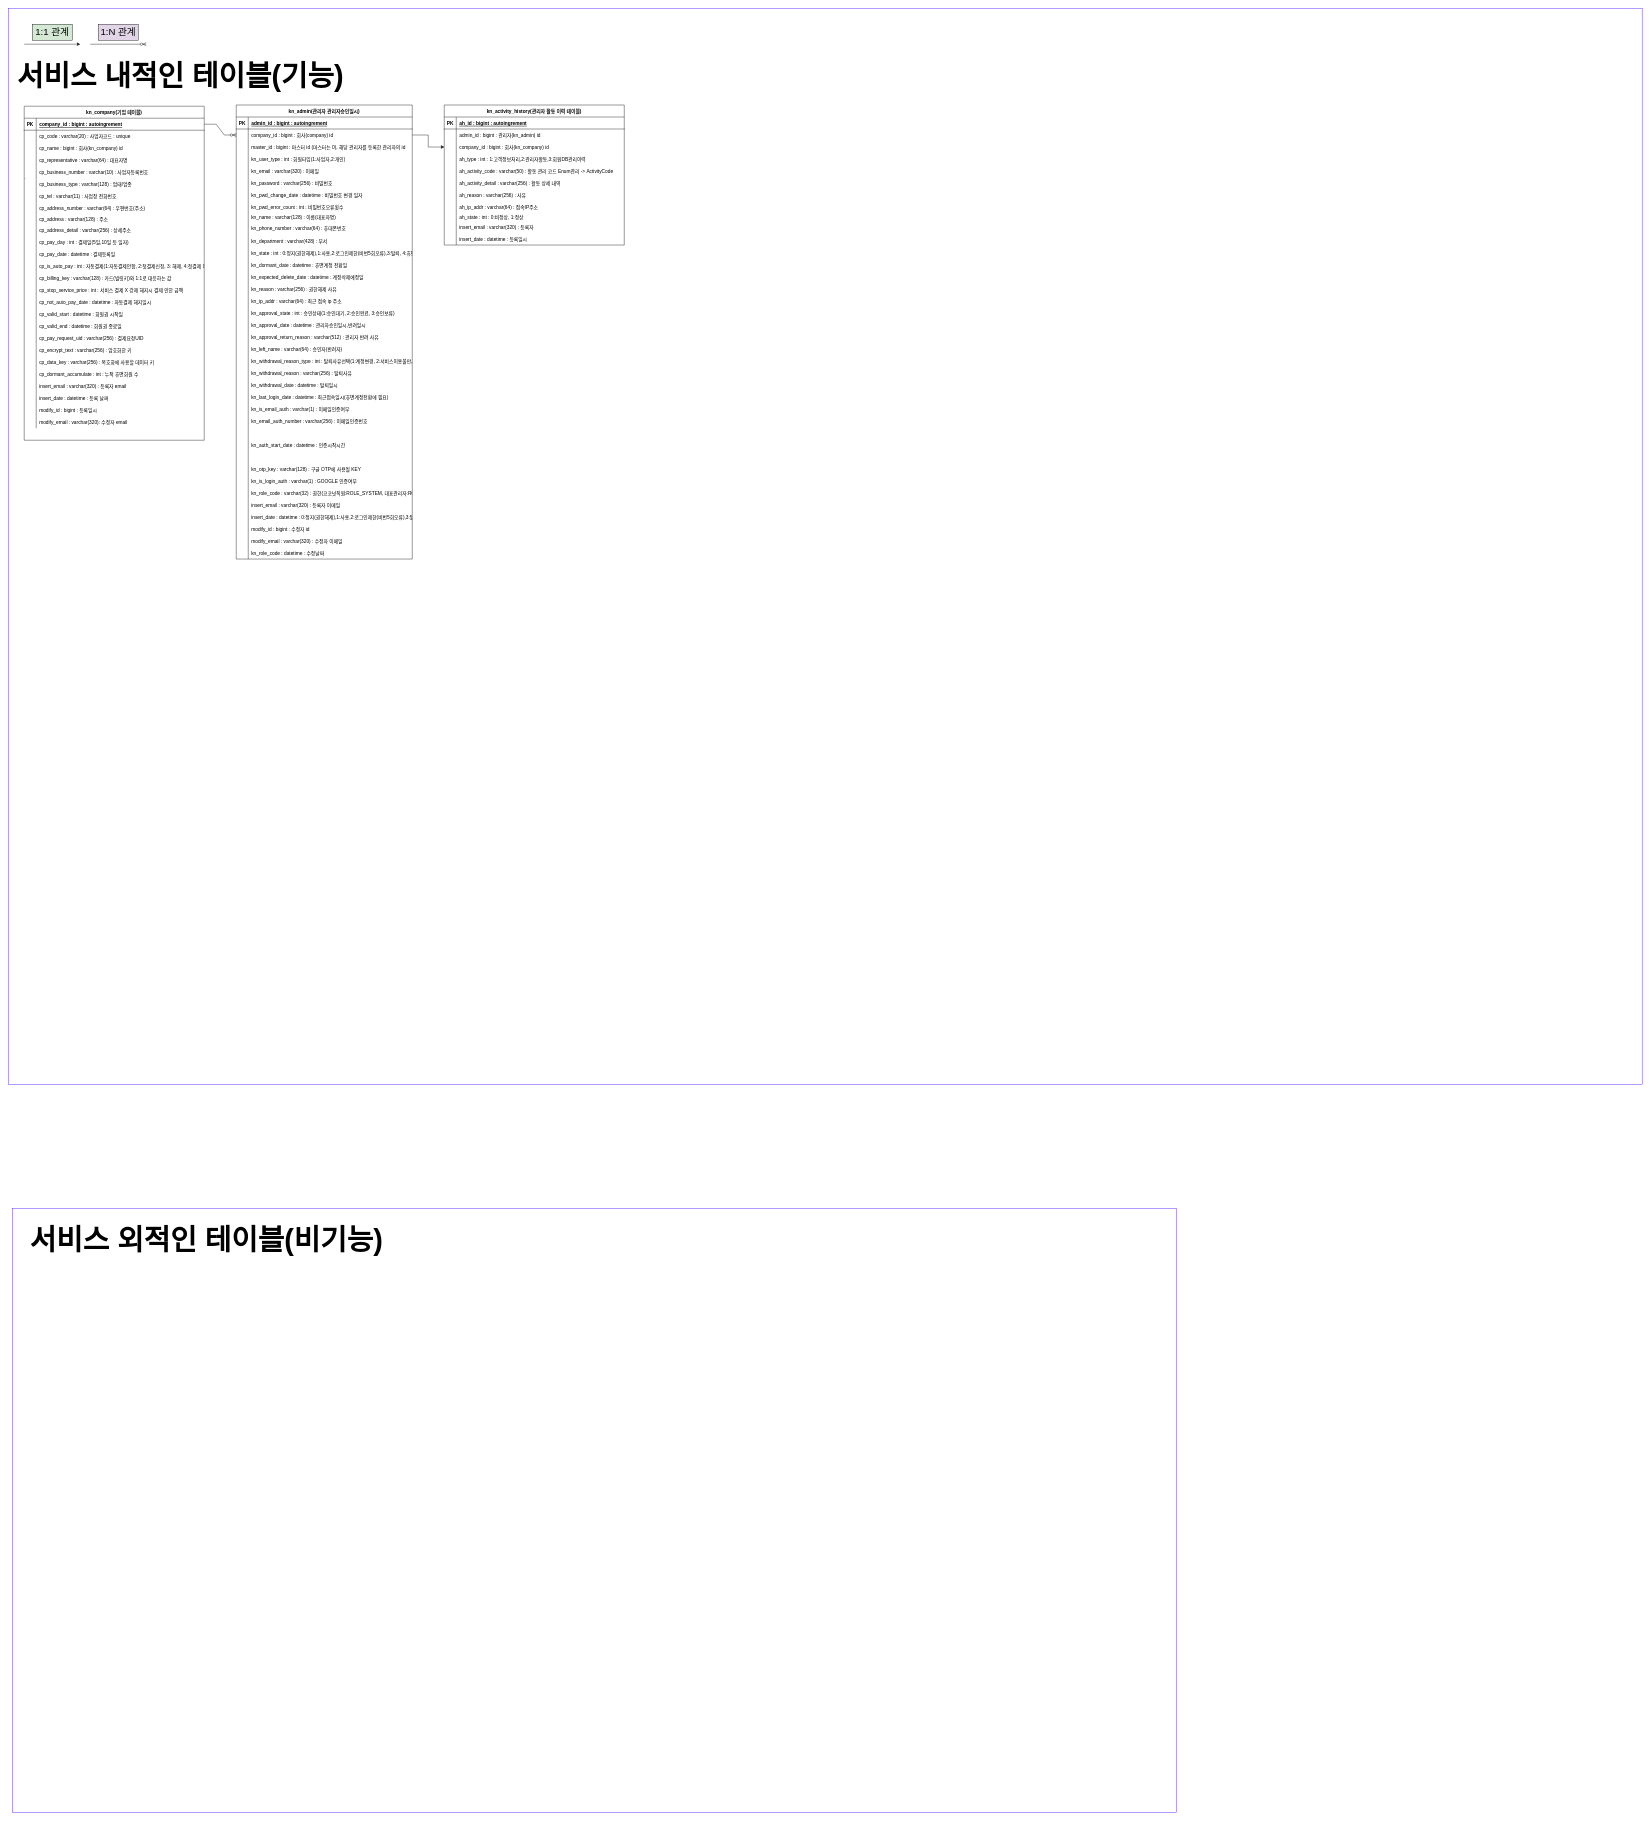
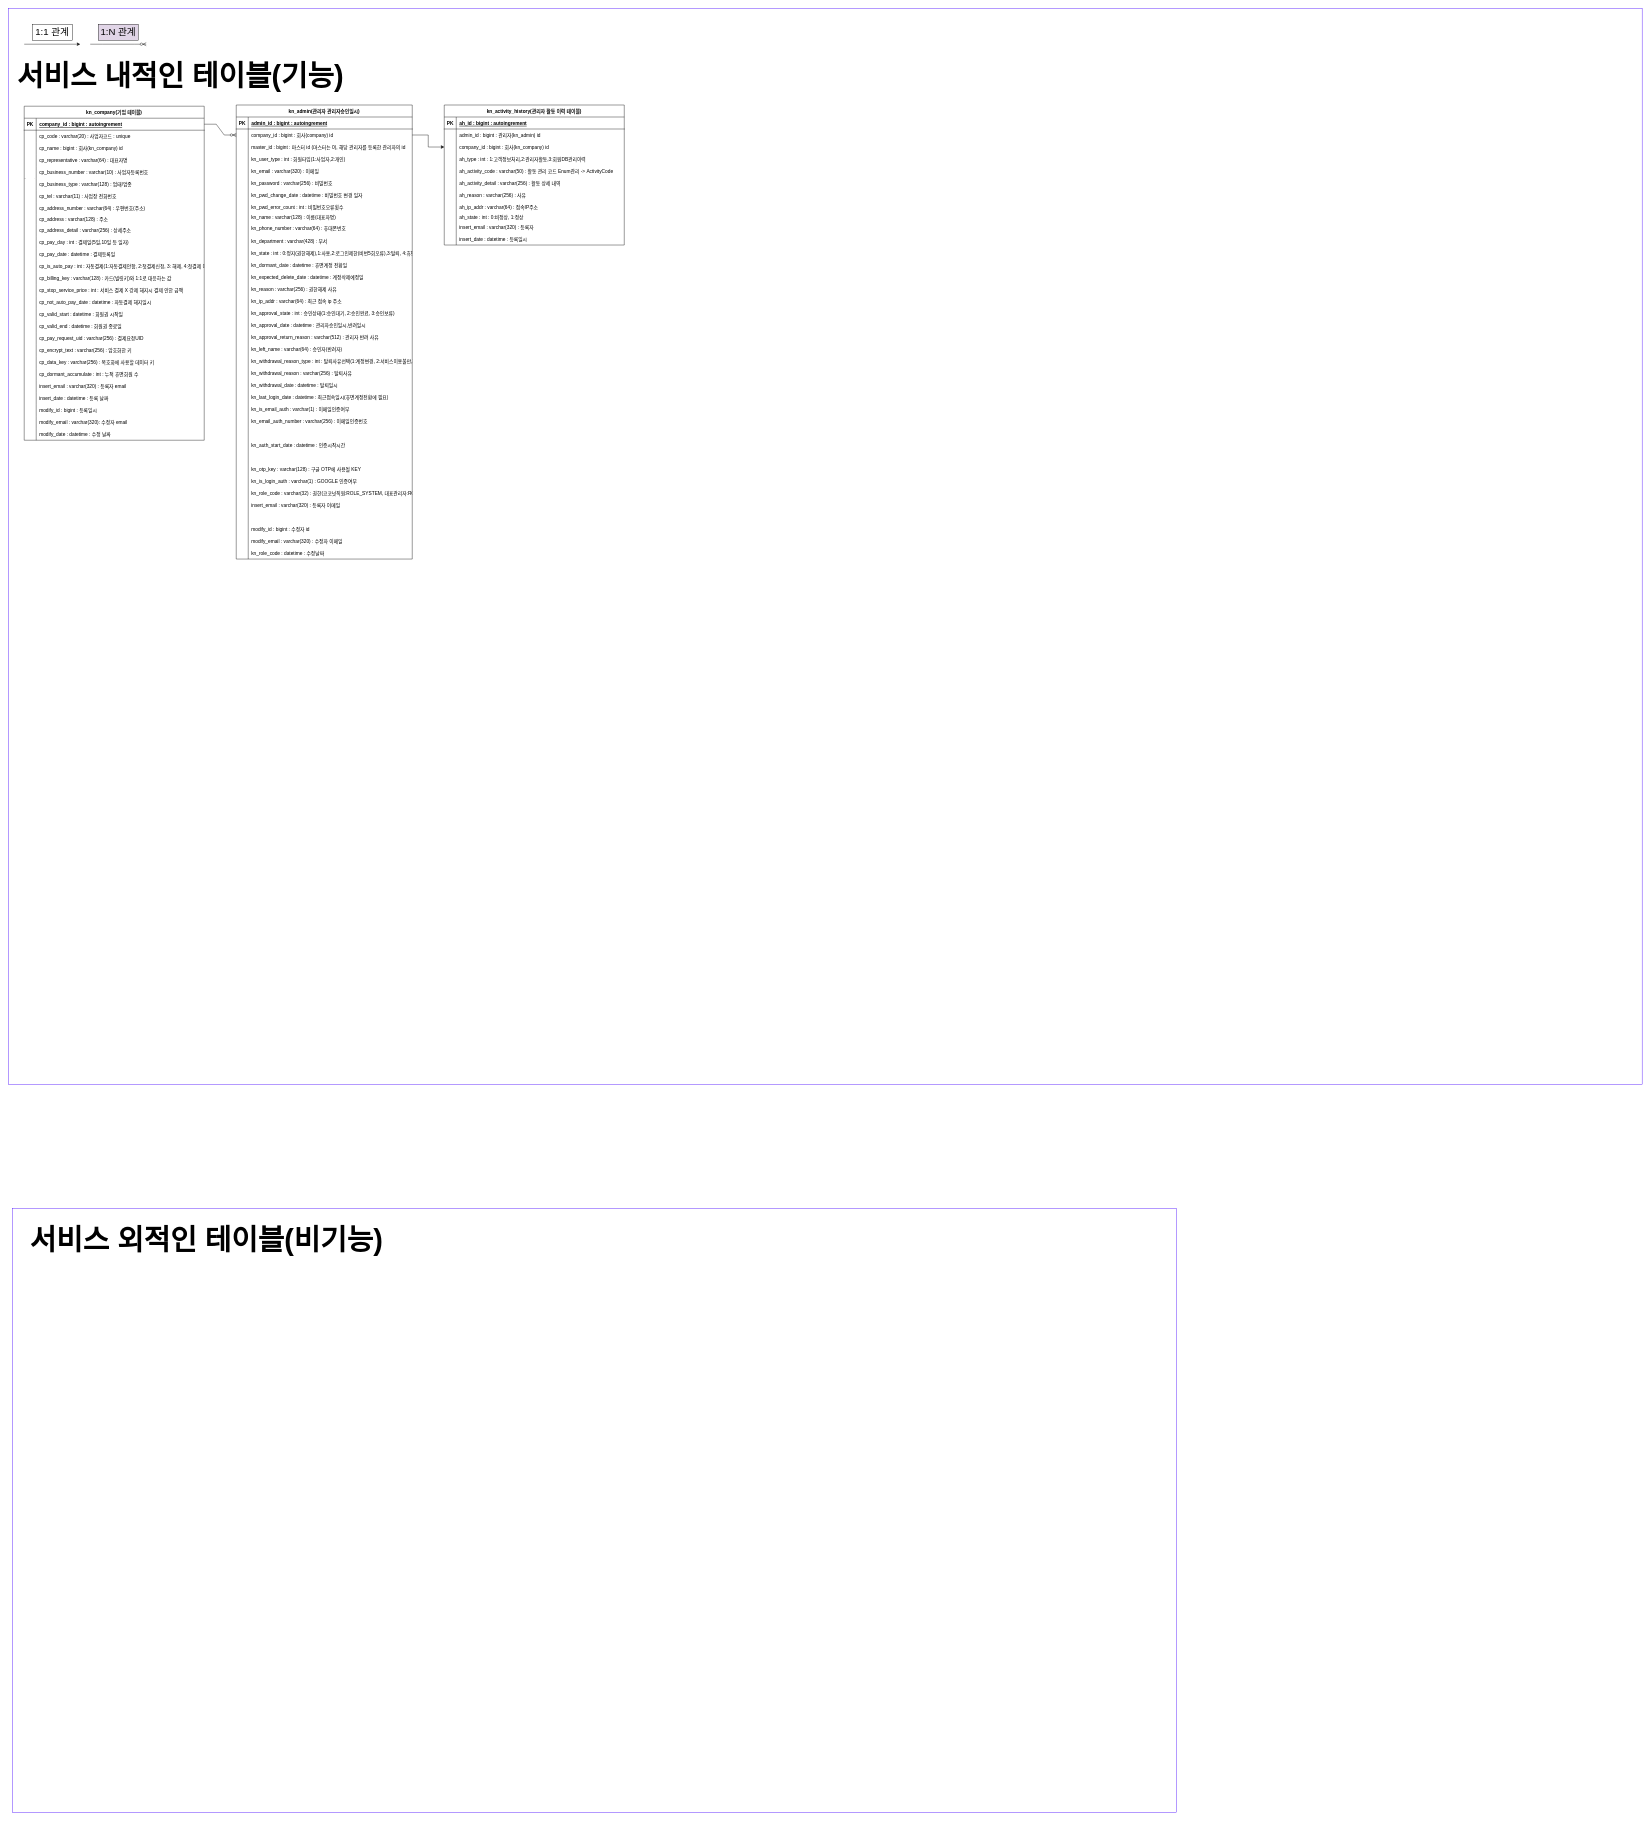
node "1:1 관계": fillcolor #d5e8d4 -> #ffffff
node "modify_date : datetime : 수정 날짜": added
node "insert_date : datetime : 0:정지(권한해제),1:사용,2:로그인제한(비번5회오류),3:탈퇴, 4:휴면계정": removed
